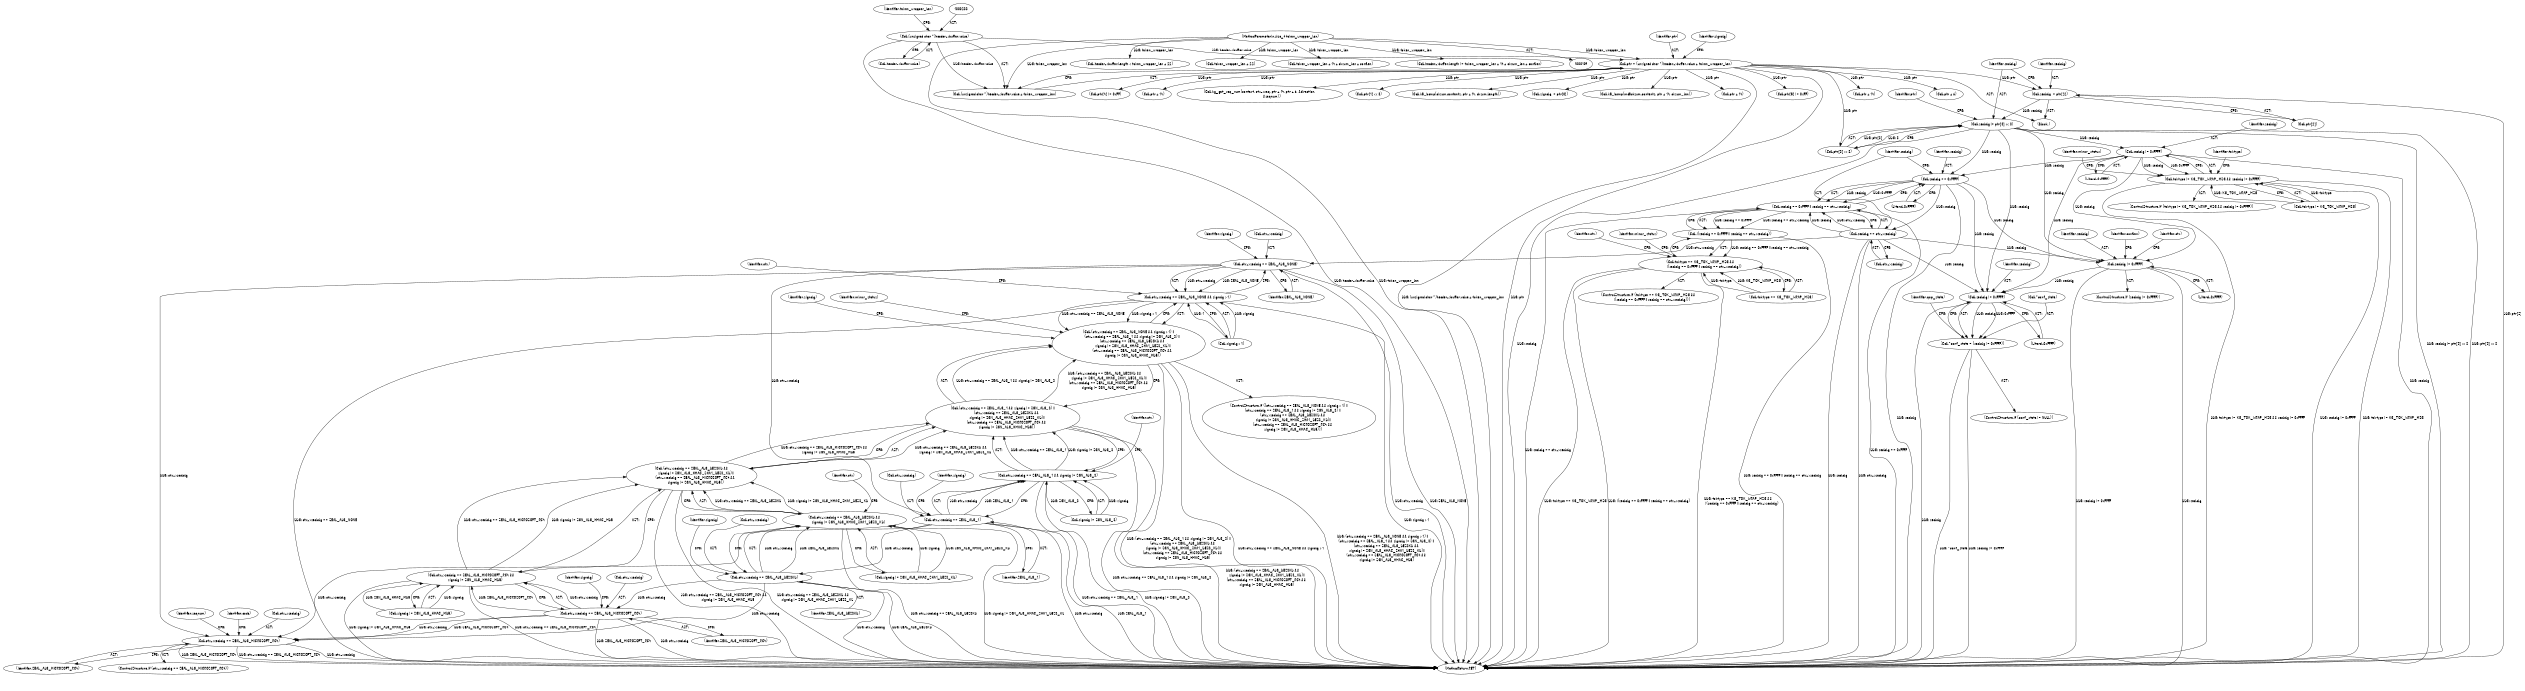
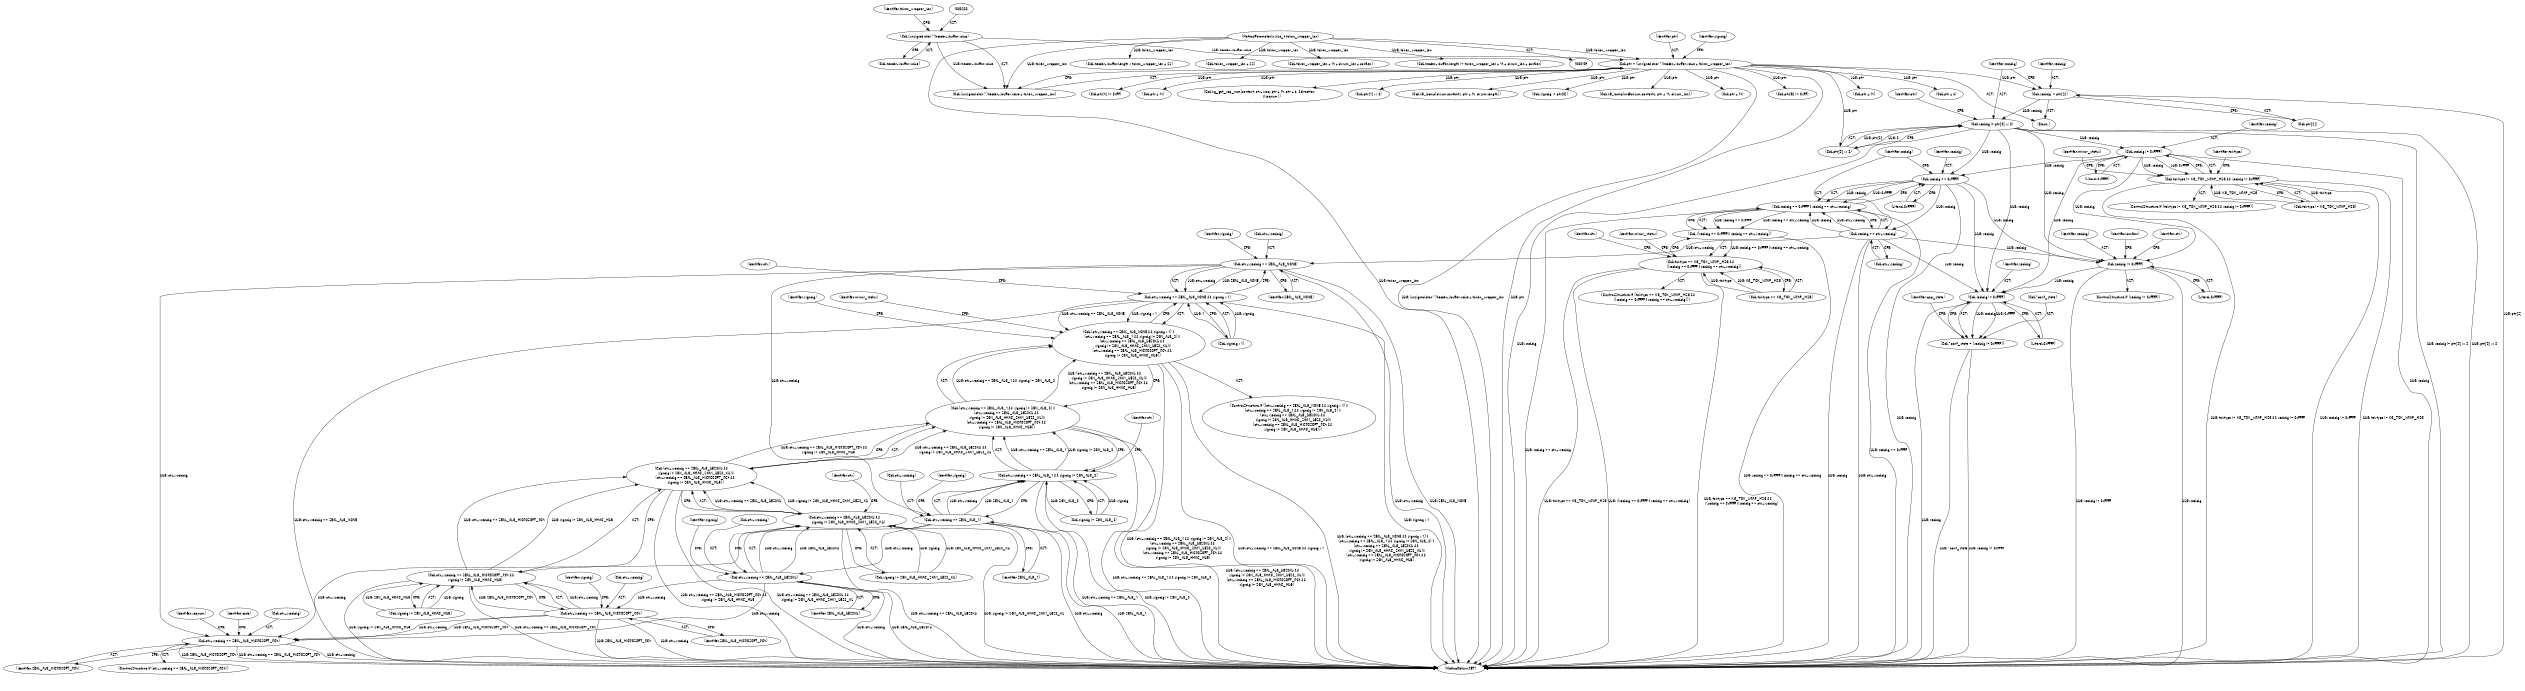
edge "(Call,(unsigned char *)header->buffer.value)" -> "(MethodReturn,RET)": removed, label "DDG: header->buffer.value"
node "(ControlStructure,if (conf_state != NULL))": removed
edge "(Call,ctx->sealalg == SEAL_ALG_DES3KD)" -> "(Identifier,SEAL_ALG_DES3KD)": added, label "CFG:"
